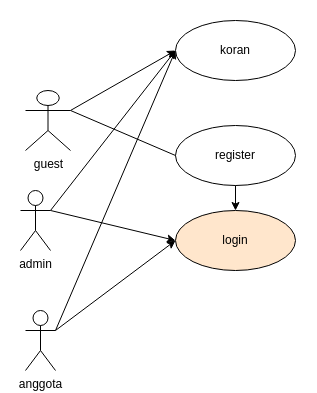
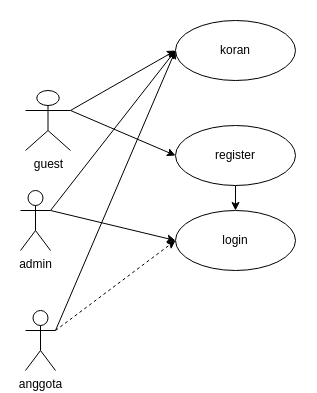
edge "admin" -> "koran": arrowhead open -> classic
edge "guest" -- "register": arrowhead none -> classic
node "login": fillcolor #ffe6cc -> #ffffff
edge "anggota" -> "login": style solid -> dashed
